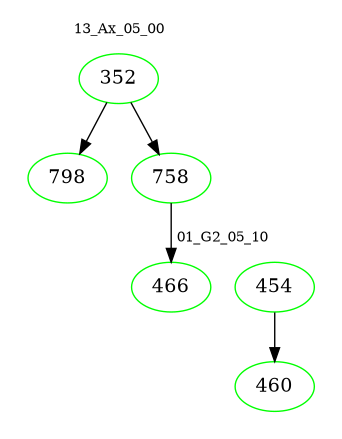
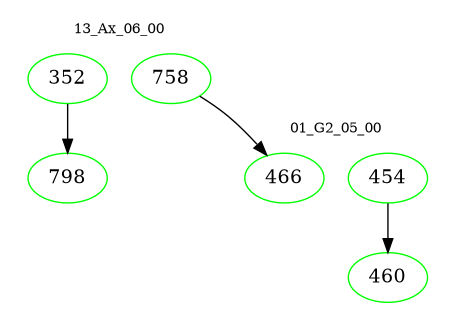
cluster "13_Ax_05_00": label "13_Ax_05_00" -> "13_Ax_06_00"
edge "352" -> "758": removed
cluster "01_G2_05_10": label "01_G2_05_10" -> "01_G2_05_00"
